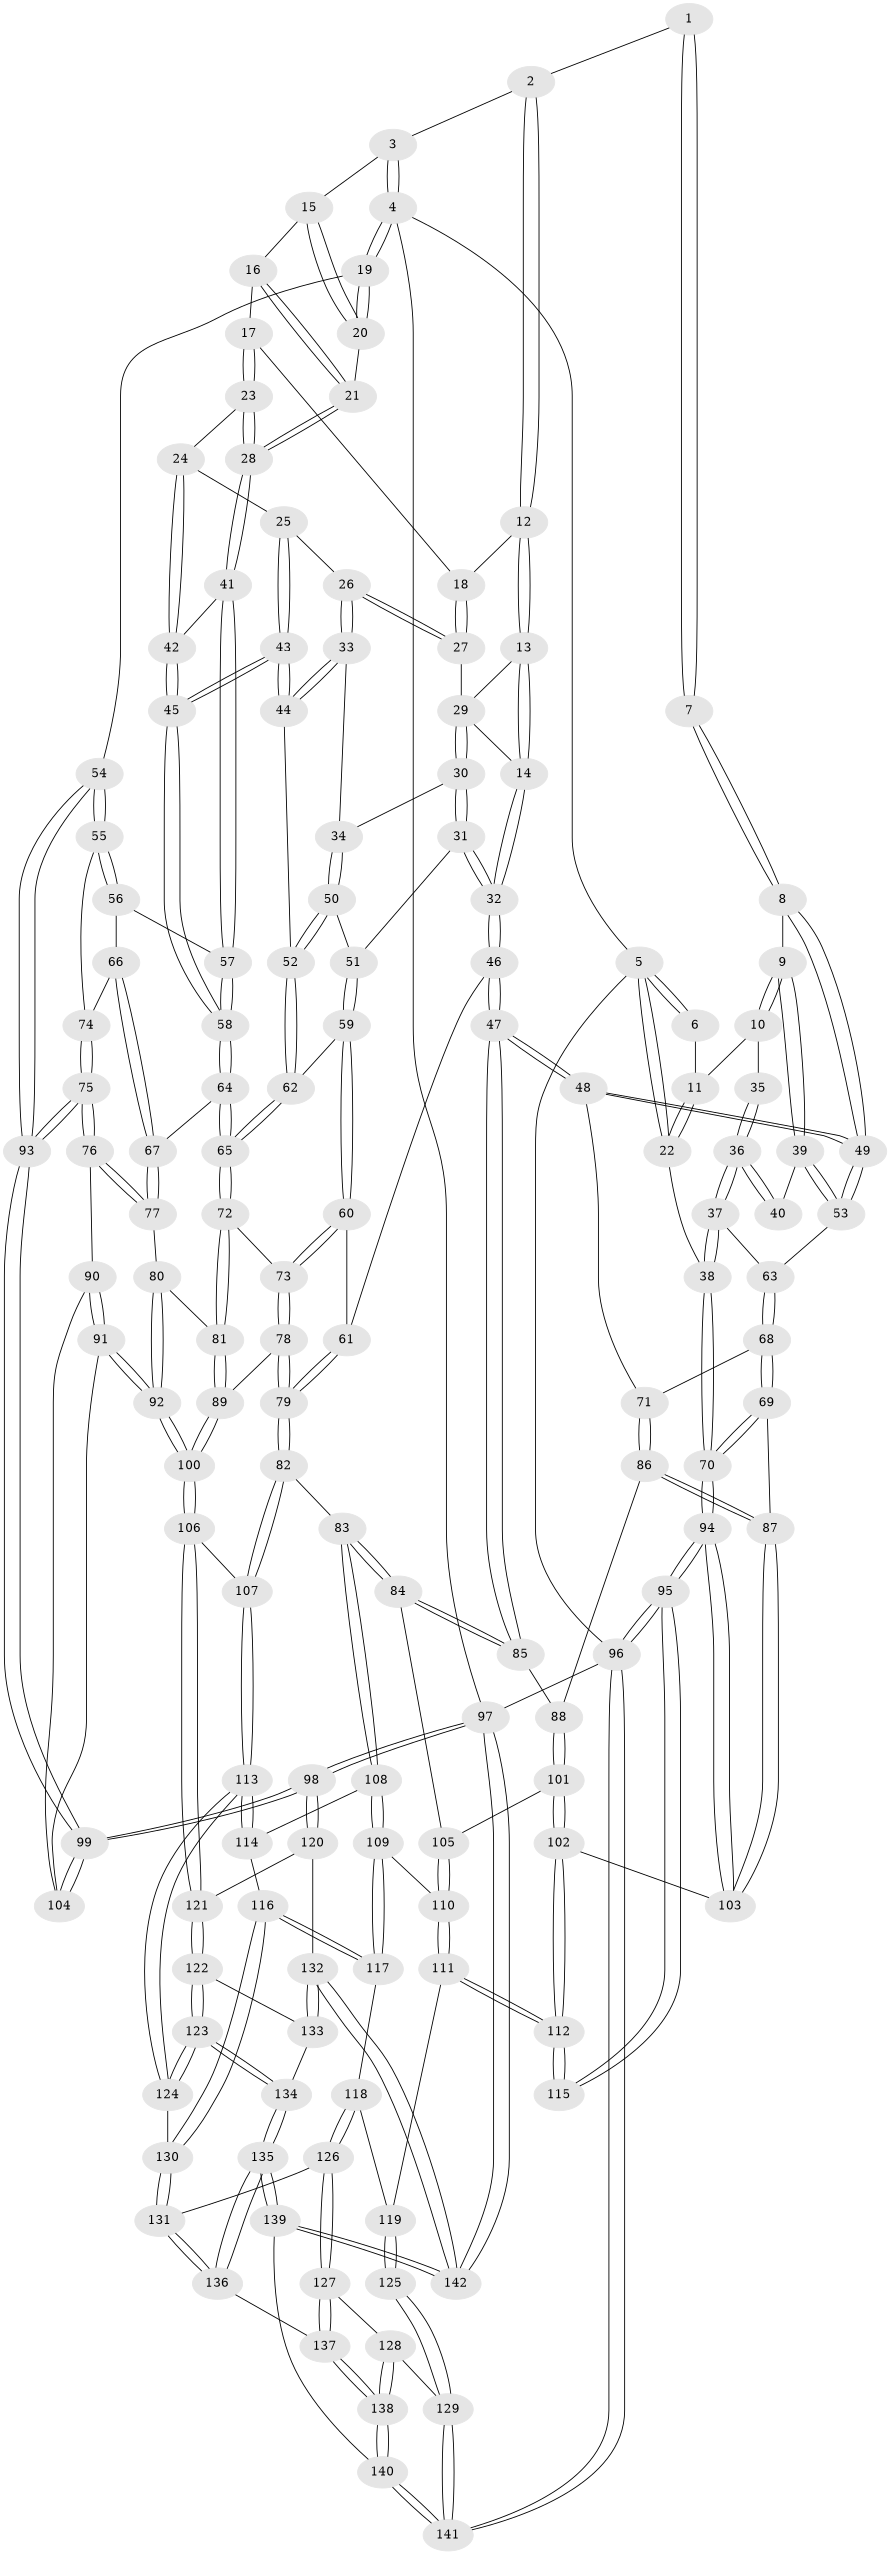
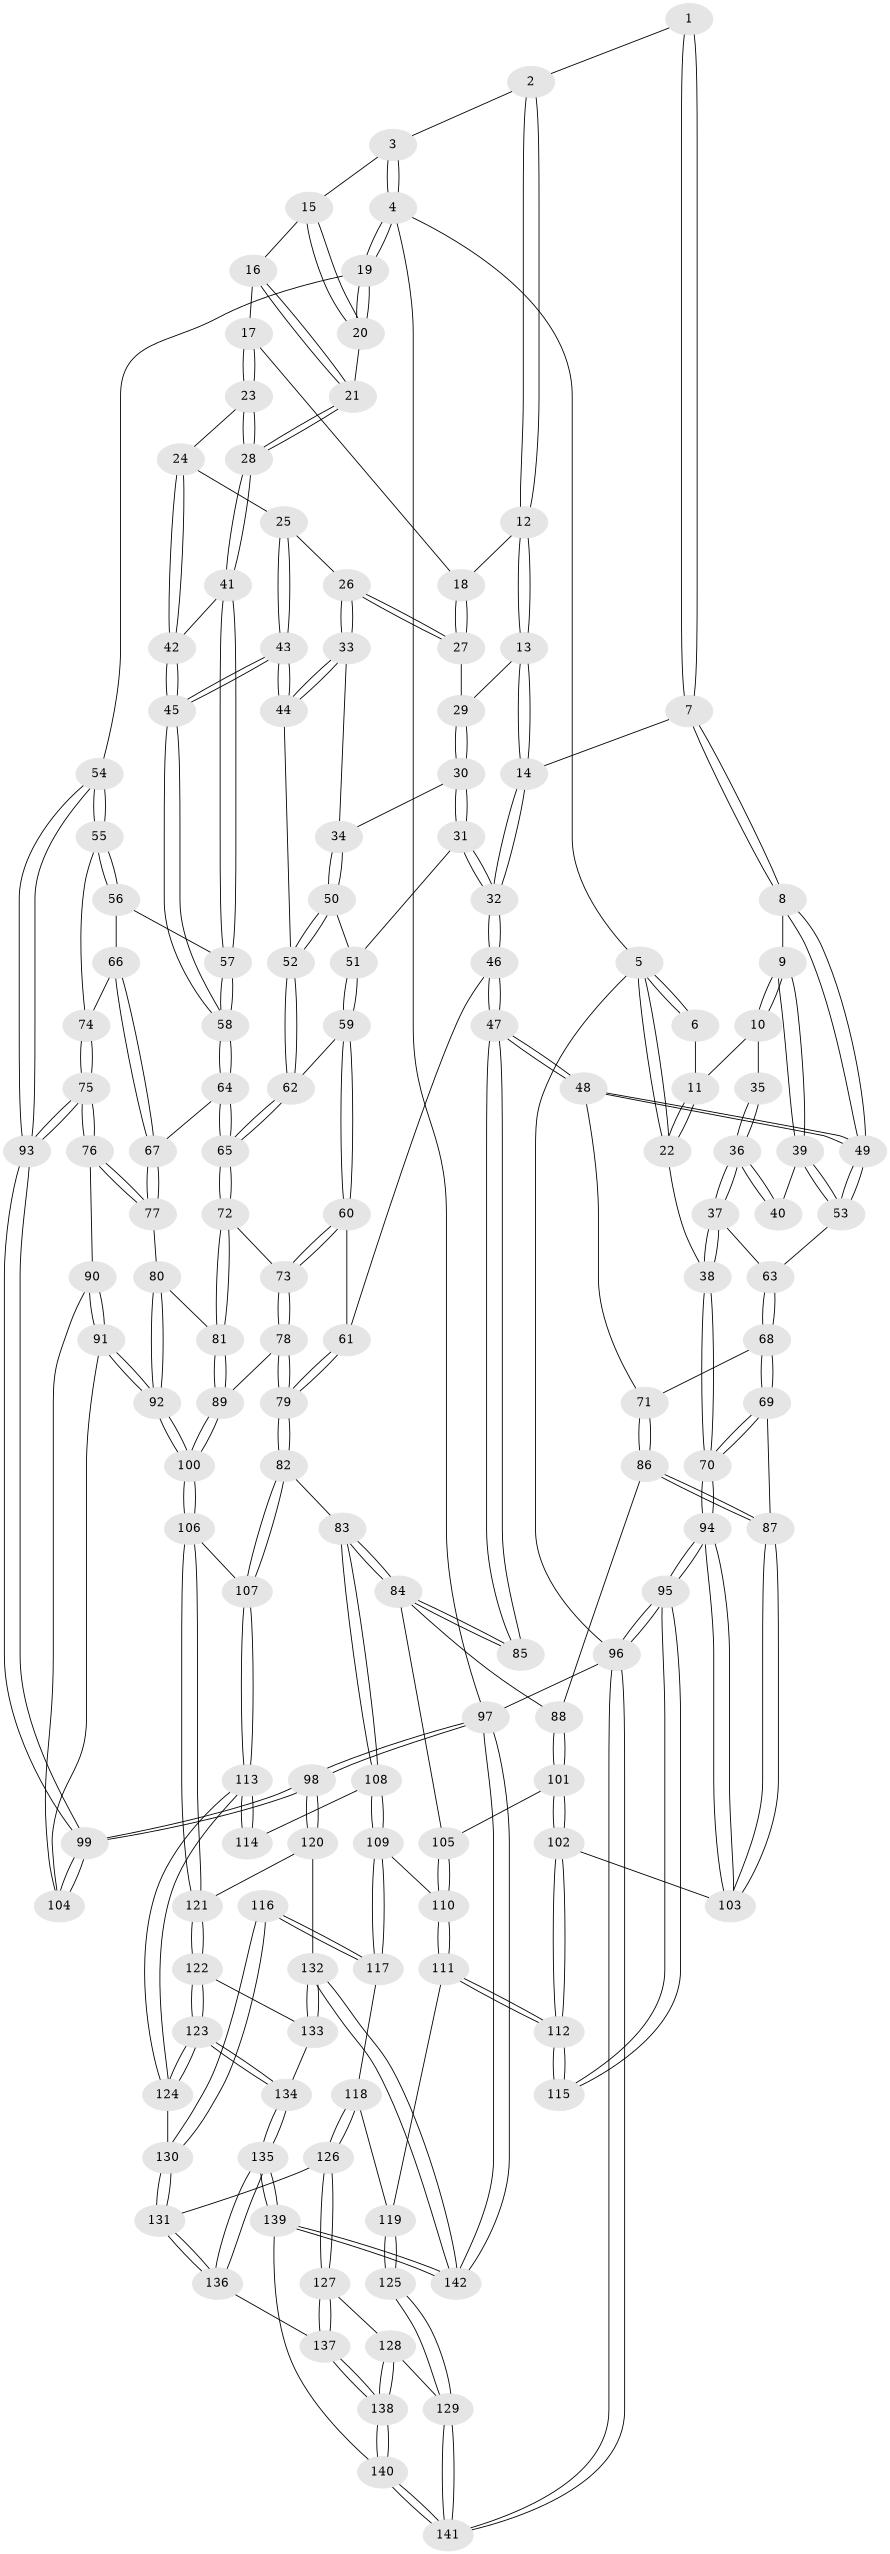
edge "29" -- "14": now "7" -- "14"
edge "85" -- "88": now "84" -- "88"
edge "114" -- "116": removed
